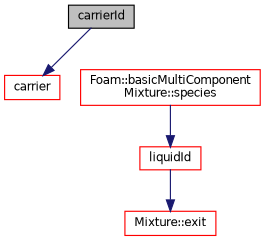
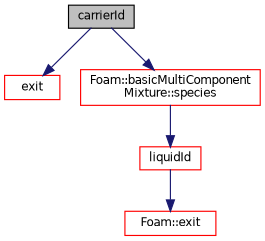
edge "carrierId" -> "Foam::basicMultiComponent Mixture::species": added
node "carrier": label "carrier" -> "exit"
node "Mixture::exit": label "Mixture::exit" -> "Foam::exit"
